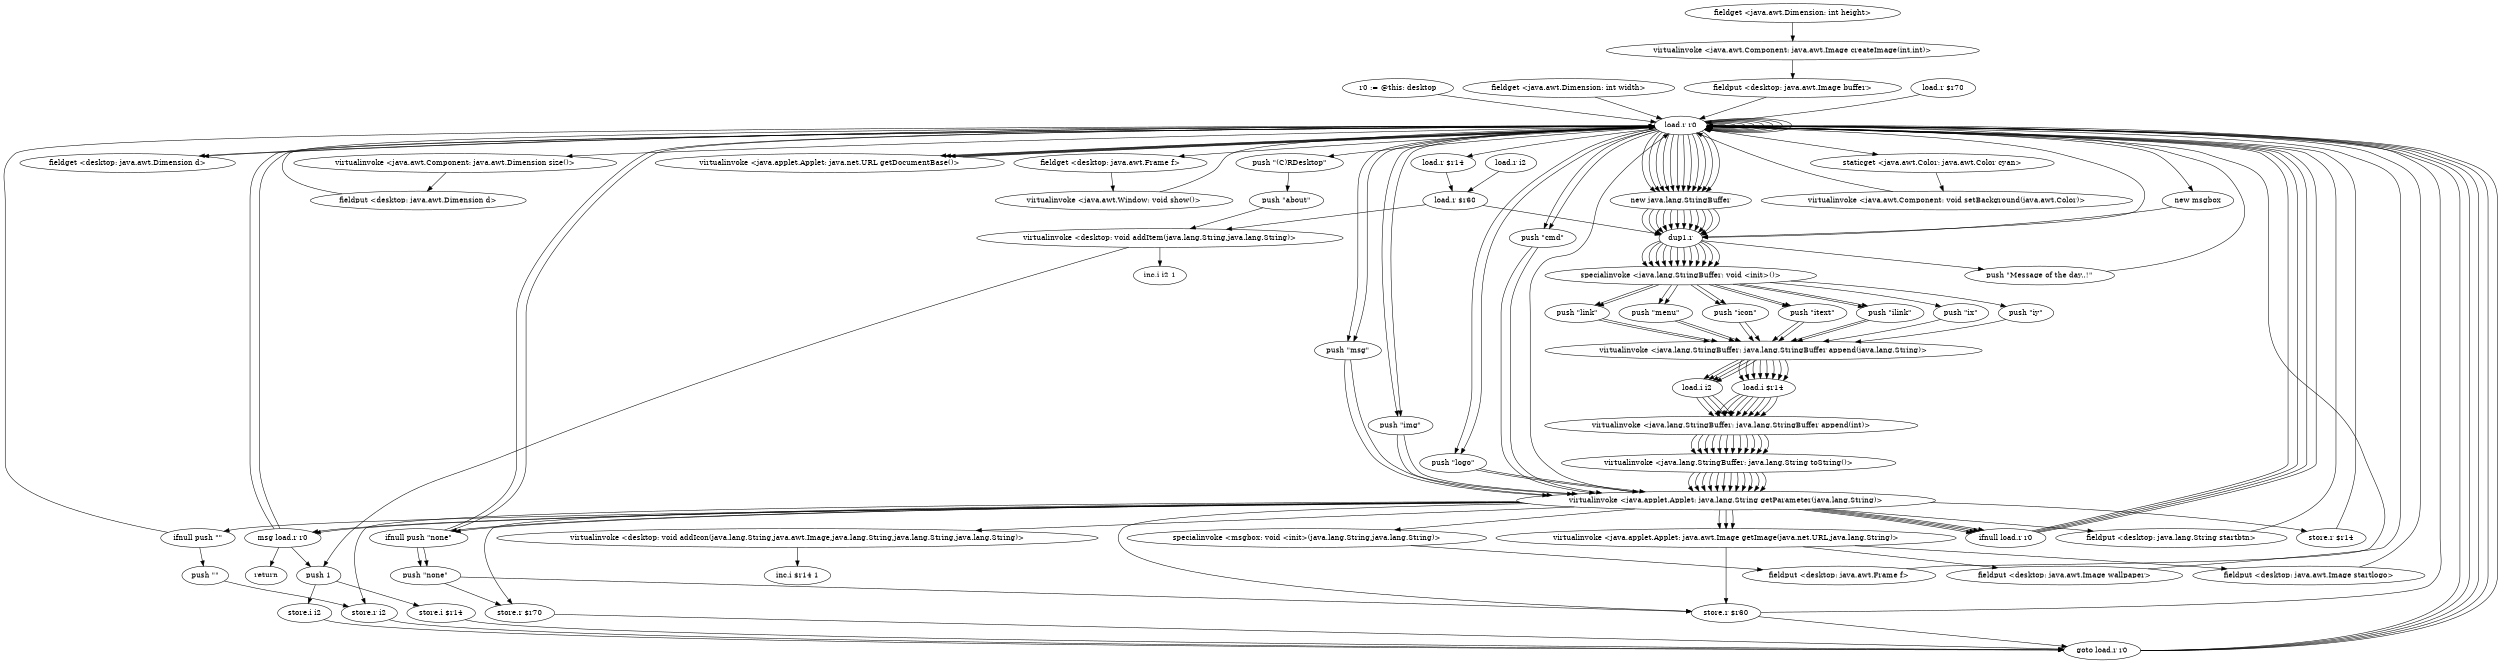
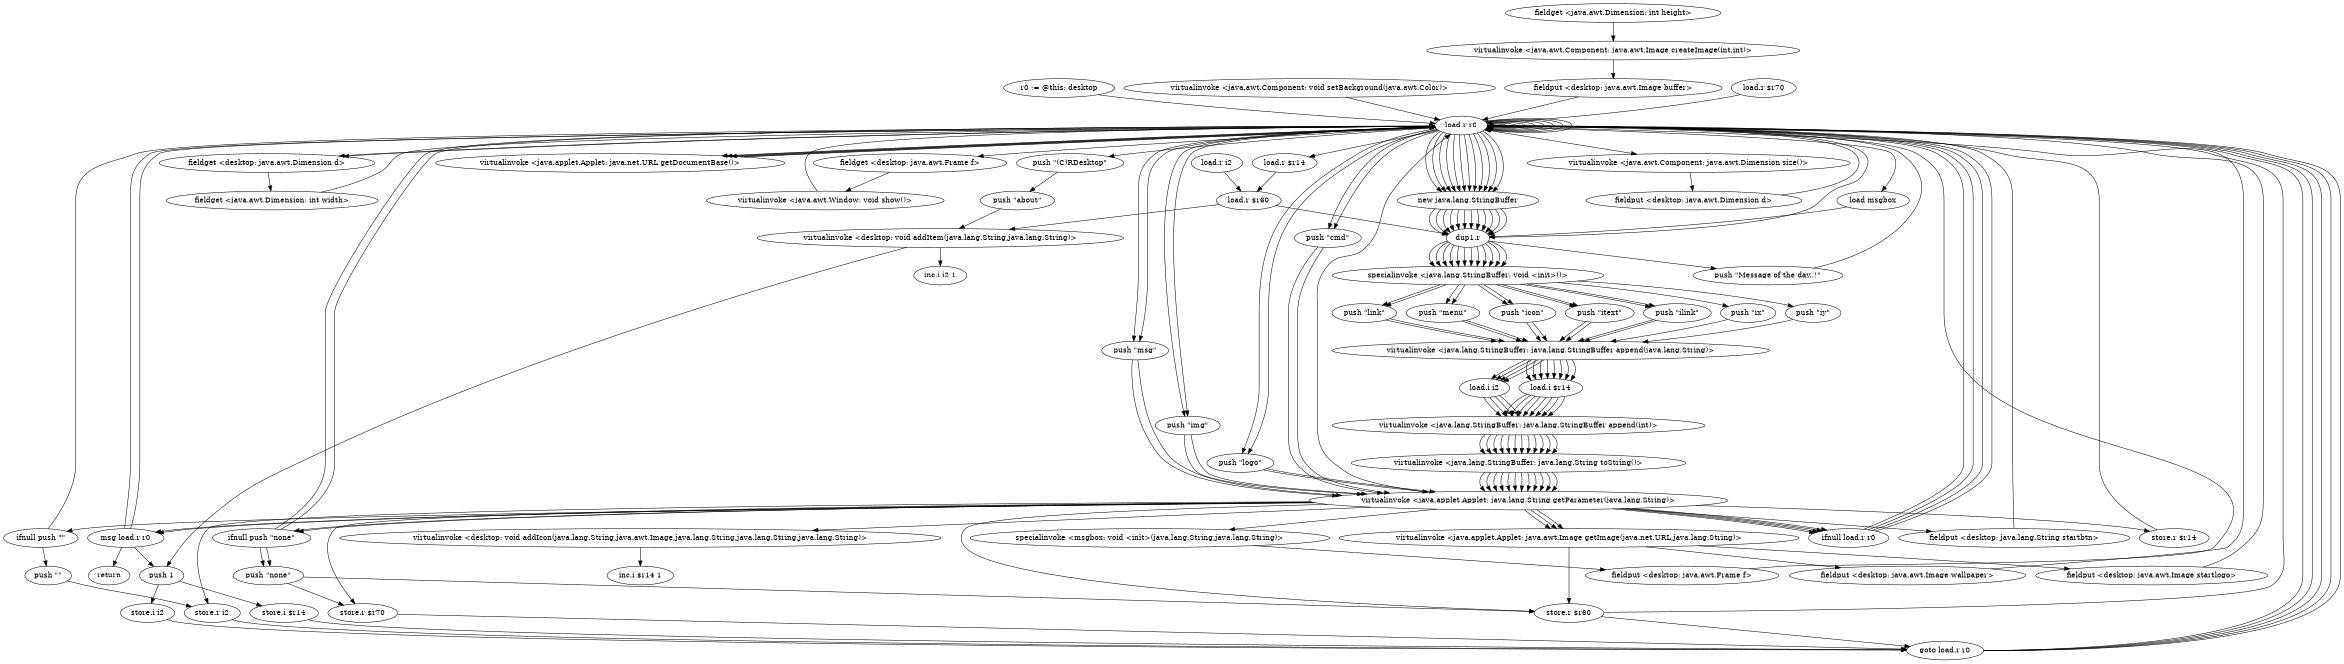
node "staticget <java.awt.Color: java.awt.Color cyan>": removed
edge "fieldget <desktop: java.awt.Dimension d>" -> "fieldget <java.awt.Dimension: int width>": added
node "new msgbox": label "new msgbox" -> "load msgbox"
